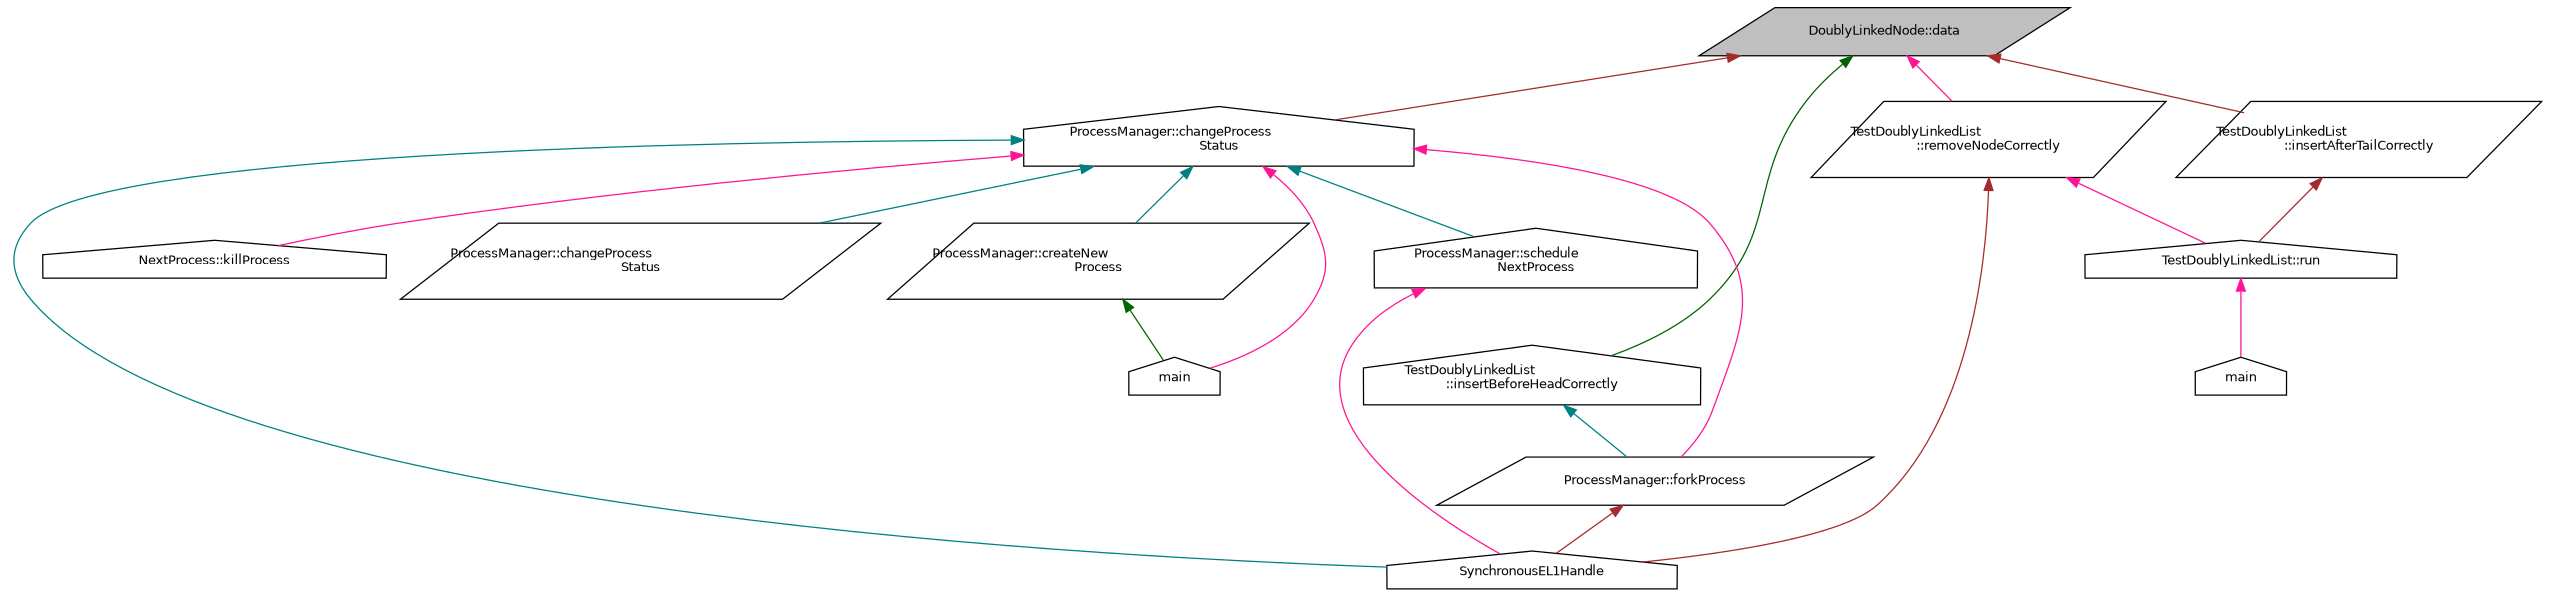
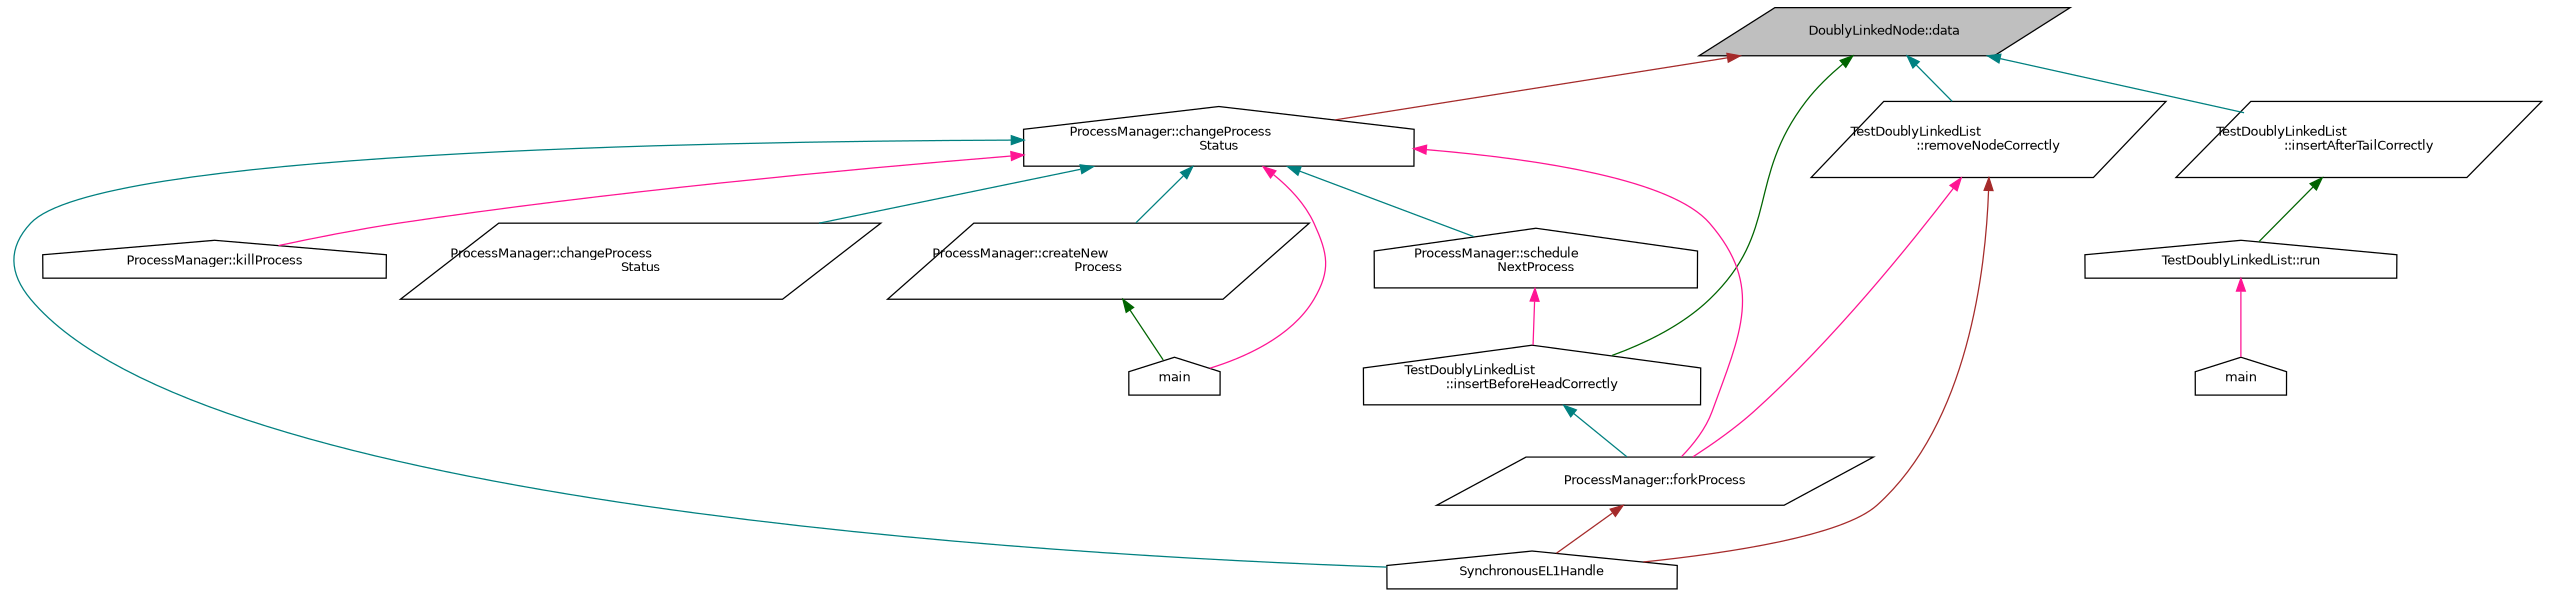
edge "TestDoublyLinkedList ::removeNodeCorrectly" -> "DoublyLinkedNode::data": color deeppink -> teal
edge "TestDoublyLinkedList ::insertAfterTailCorrectly" -> "DoublyLinkedNode::data": color brown -> teal
edge "TestDoublyLinkedList::run" -> "TestDoublyLinkedList ::removeNodeCorrectly": now "ProcessManager::forkProcess" -> "TestDoublyLinkedList ::removeNodeCorrectly"
edge "TestDoublyLinkedList::run" -> "TestDoublyLinkedList ::insertAfterTailCorrectly": color brown -> darkgreen
node "NextProcess::killProcess": label "NextProcess::killProcess" -> "ProcessManager::killProcess"
edge "SynchronousEL1Handle" -> "ProcessManager::schedule NextProcess": now "TestDoublyLinkedList ::insertBeforeHeadCorrectly" -> "ProcessManager::schedule NextProcess"
